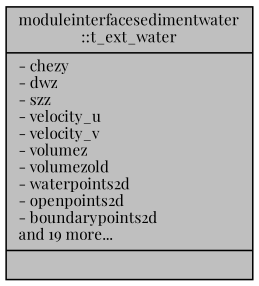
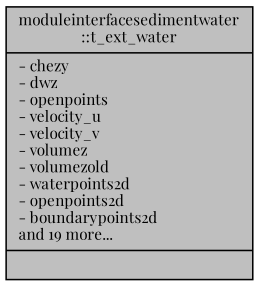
node "moduleinterfacesedimentwater": text "- szz" -> "- openpoints"
